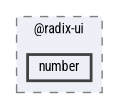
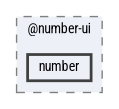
cluster "@radix-ui": label "@radix-ui" -> "@number-ui"
